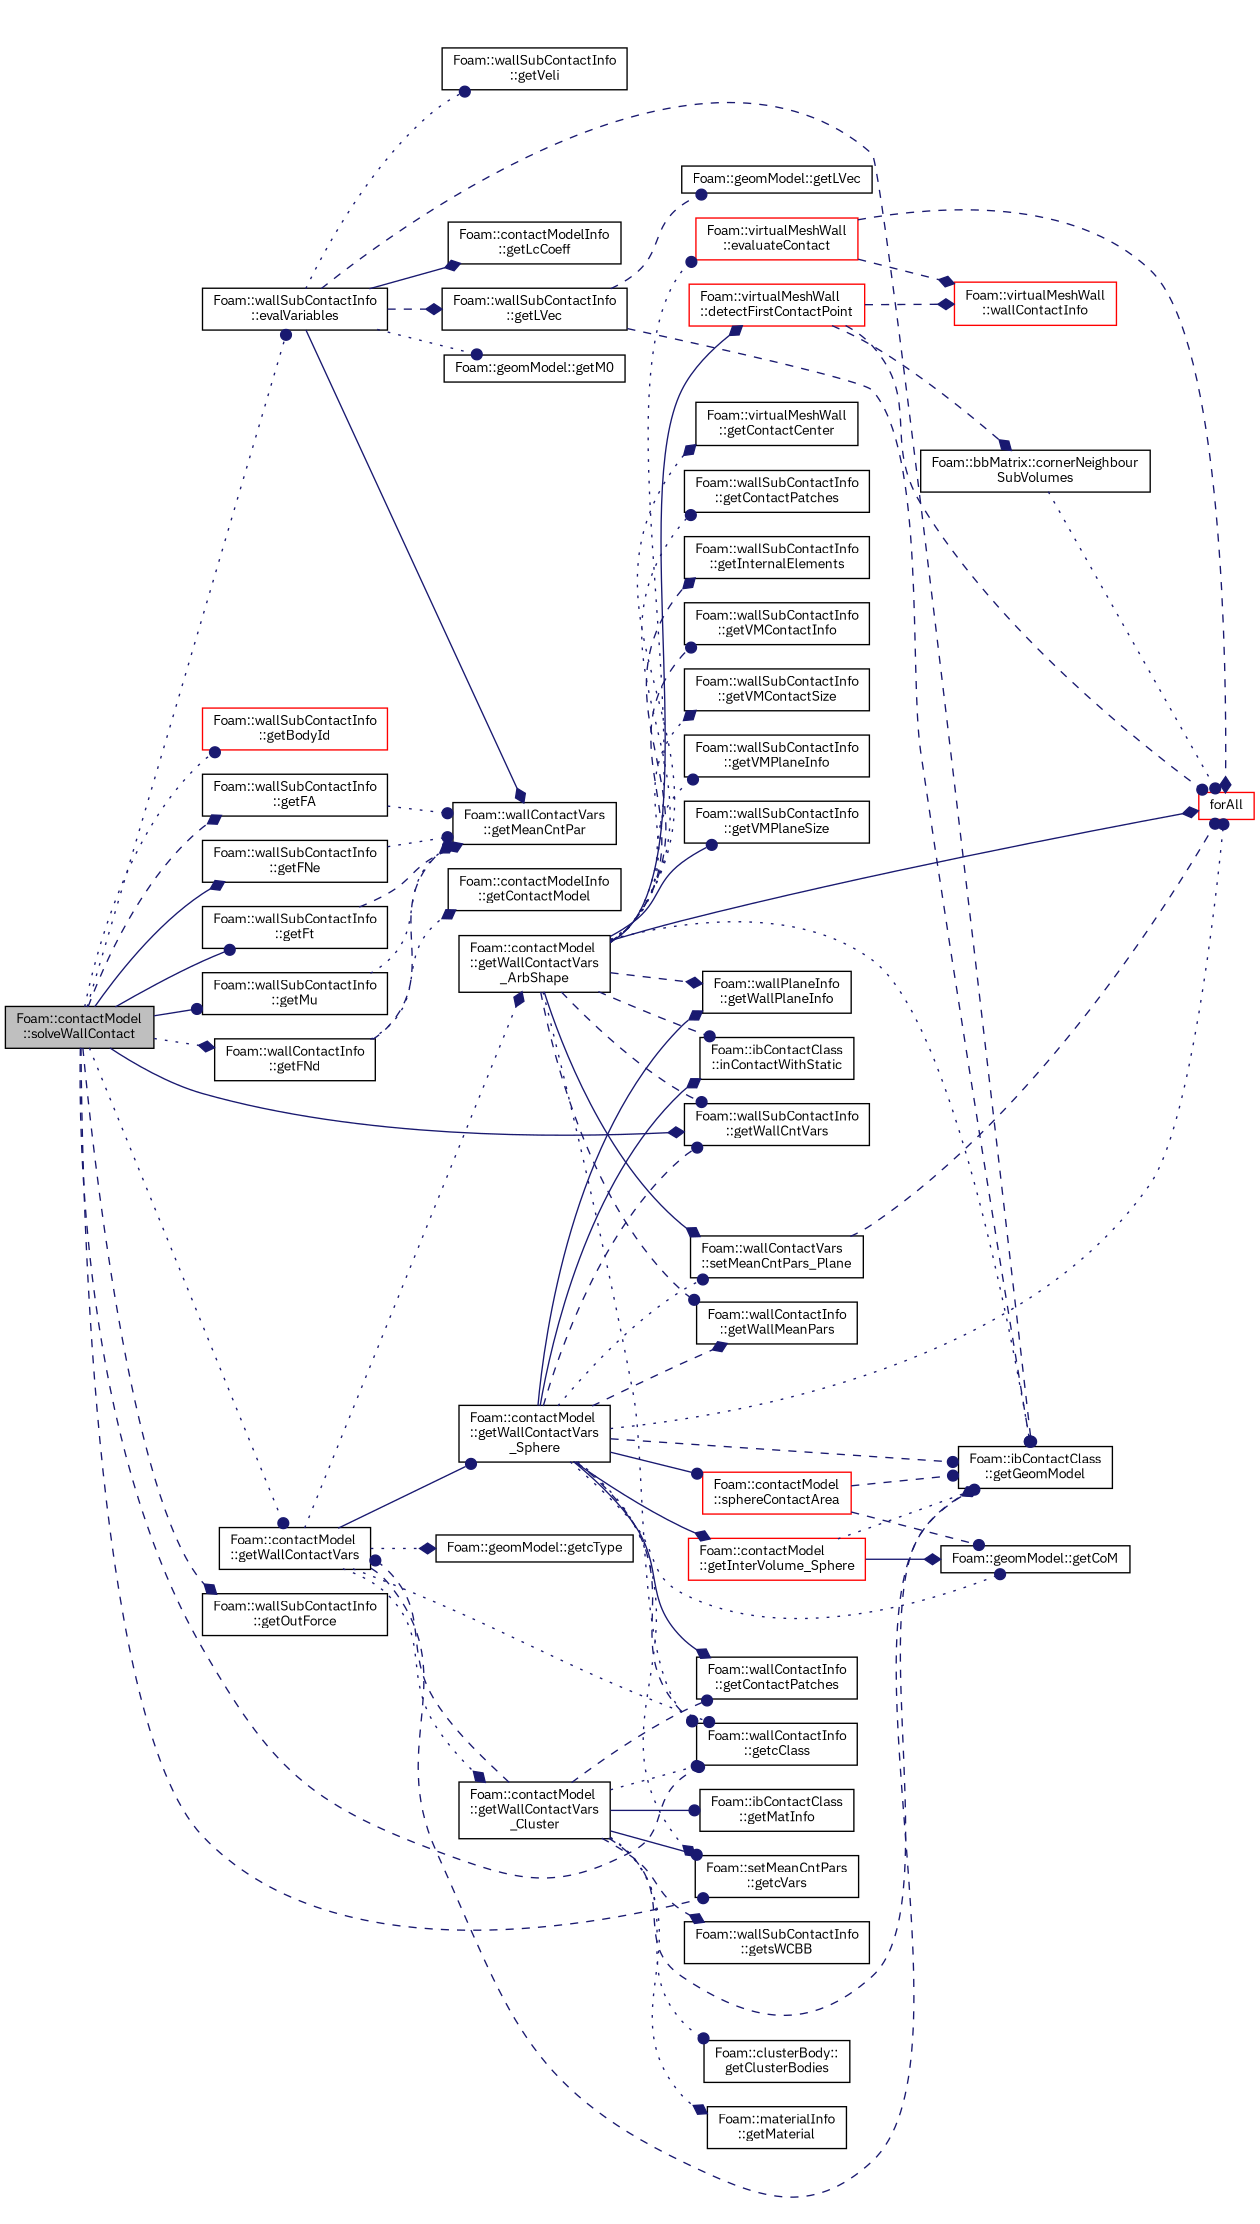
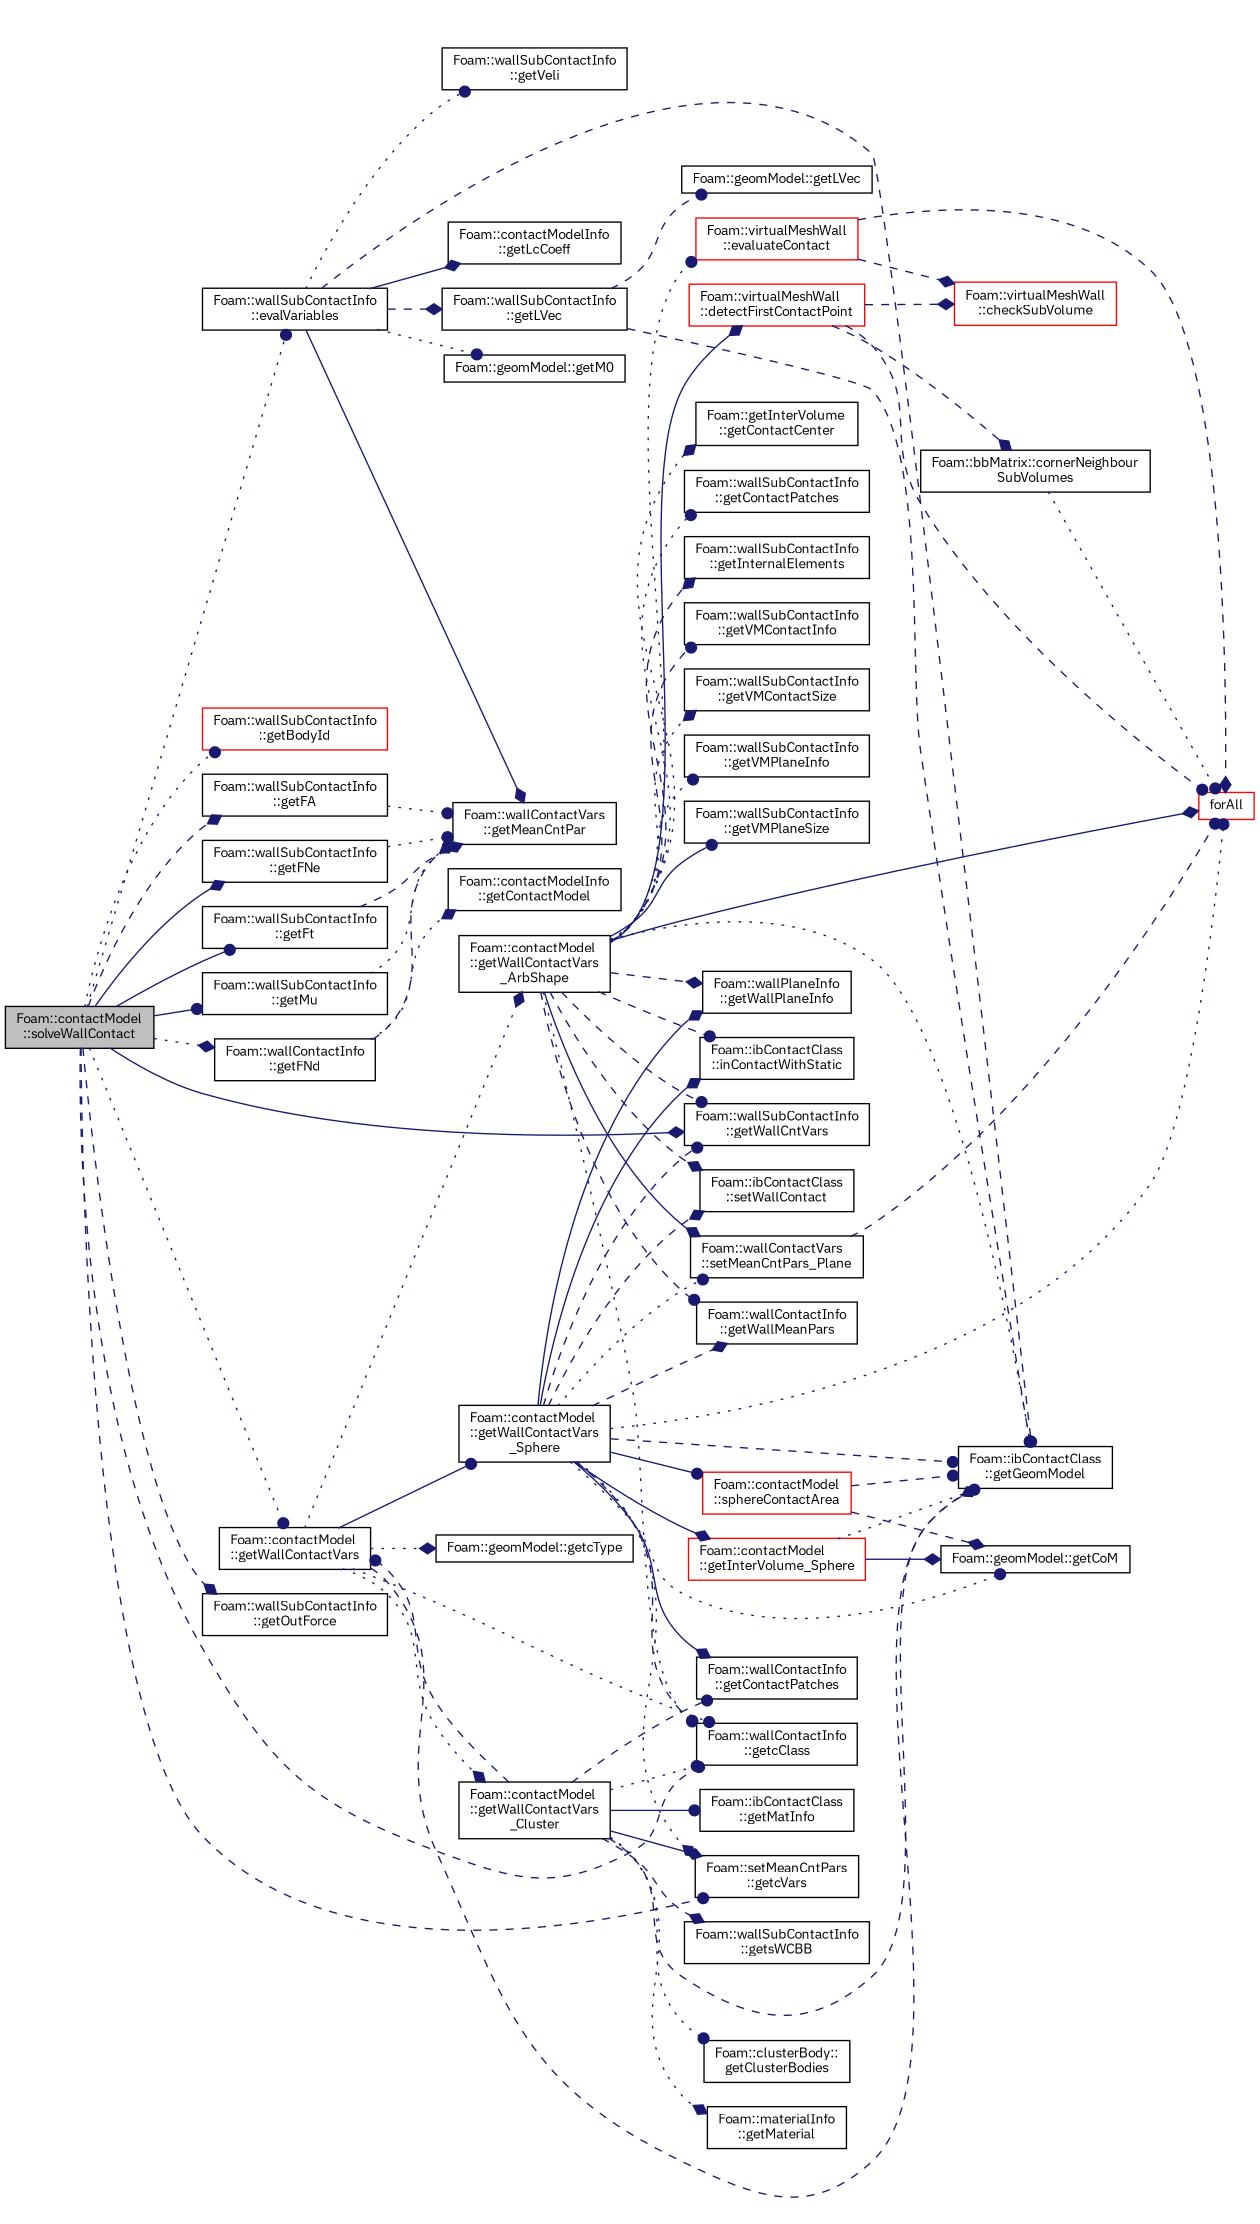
node "Foam::virtualMeshWall ::wallContactInfo": label "Foam::virtualMeshWall ::wallContactInfo" -> "Foam::virtualMeshWall ::checkSubVolume"
node "Foam::virtualMeshWall ::getContactCenter": label "Foam::virtualMeshWall ::getContactCenter" -> "Foam::getInterVolume ::getContactCenter"
node "Foam::ibContactClass ::setWallContact": added
edge "Foam::contactModel ::sphereContactArea" -> "Foam::geomModel::getCoM": arrowhead dot -> diamond
edge "Foam::contactModel ::getWallContactVars _Cluster" -> "Foam::setMeanCntPars ::getcVars": arrowhead dot -> diamond
